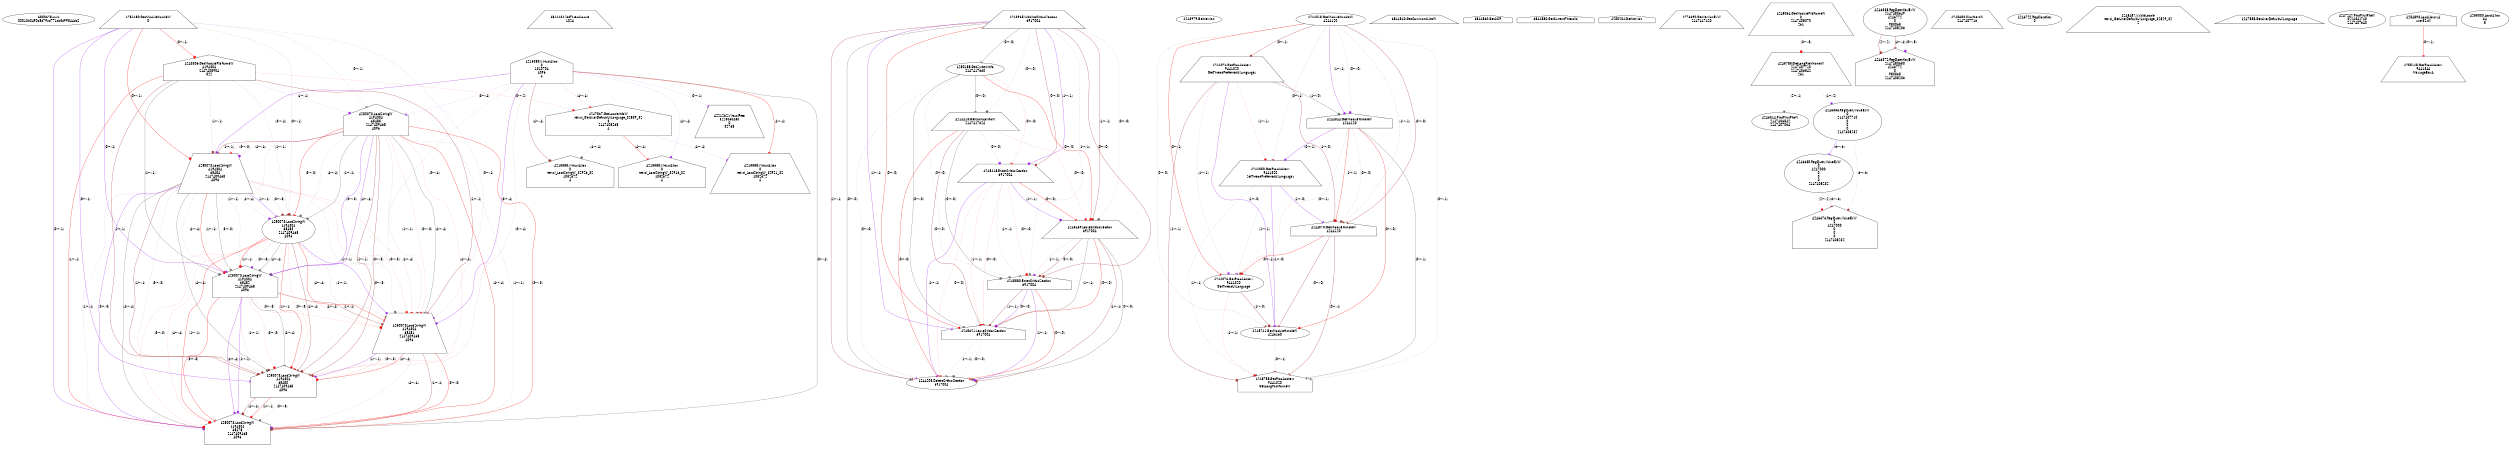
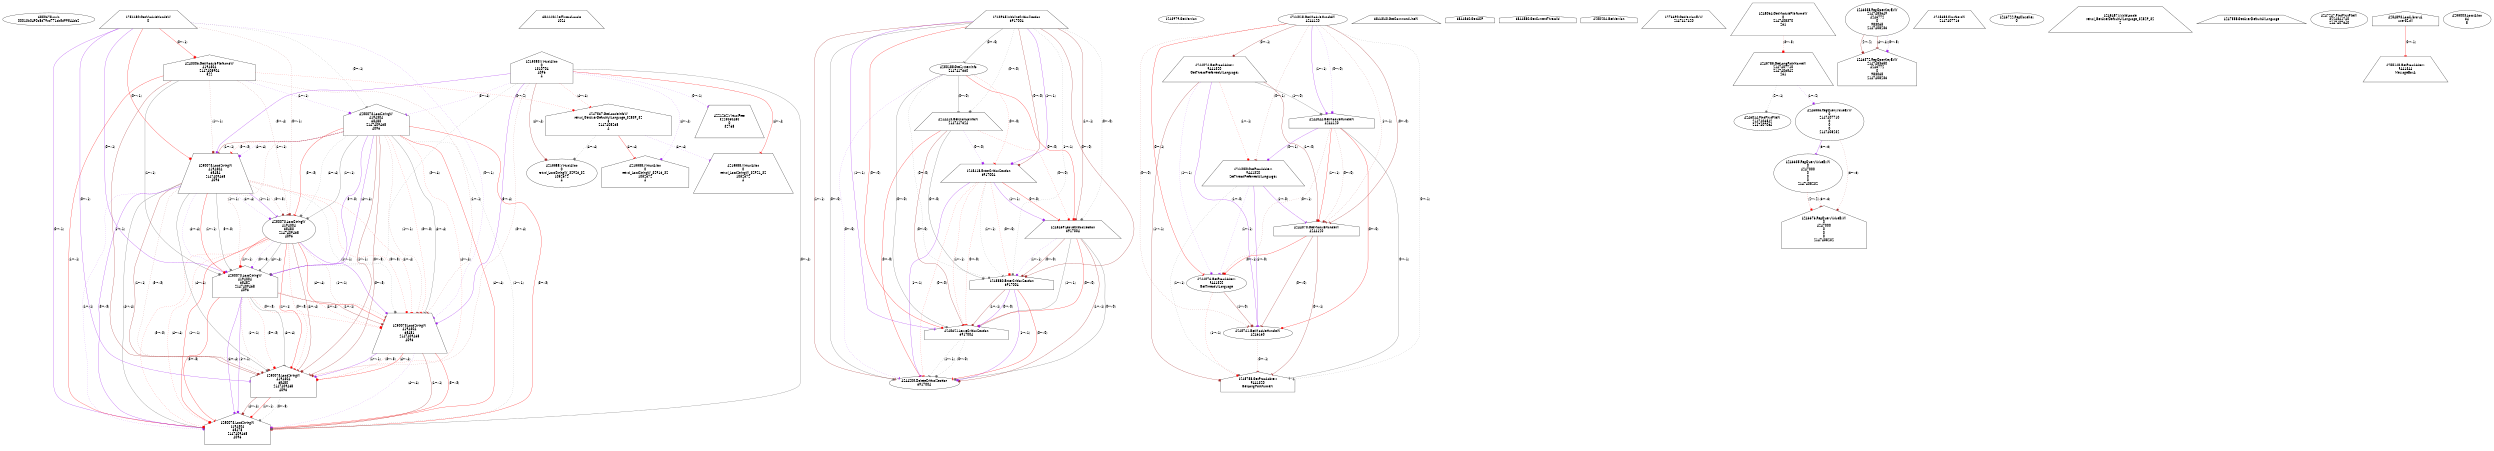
edge "4243306.GetModuleFileNameW 4194304 2147408904 522" -> "4250073.LoadStringW 4194304 65481 2147409468 4096": style solid -> dotted
node "4215588.VirtualAlloc 0 retval_LoadStringW_32926_32 1052672 4": shape house -> ellipse
